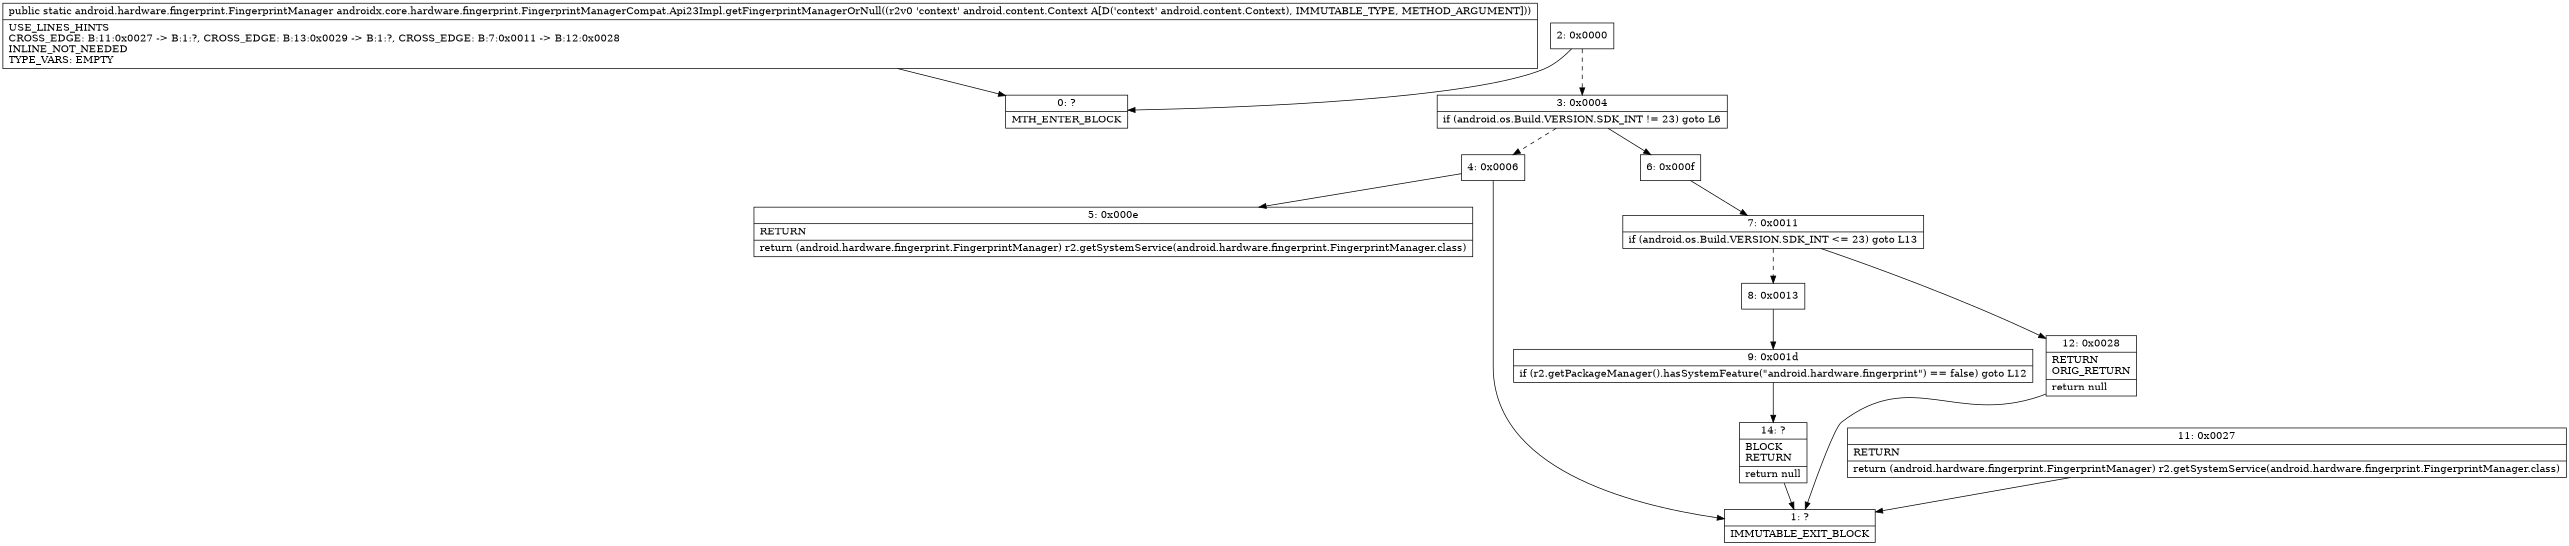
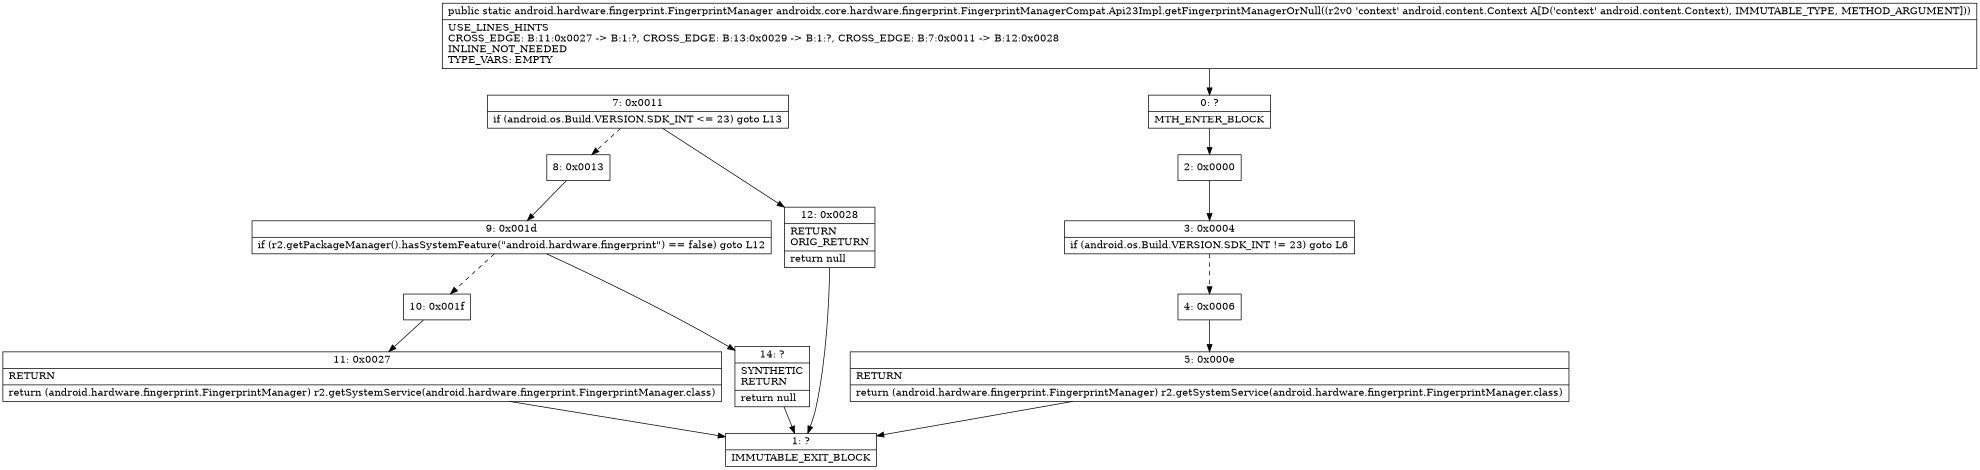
edge "2: 0x0000" -> "3: 0x0004": style dashed -> solid
edge "2: 0x0000" -> "0: ?": reversed
node "6: 0x000f": removed
node "10: 0x001f": added
edge "4: 0x0006" -> "1: ?": now "5: 0x000e" -> "1: ?"
node "14: ?": text "BLOCK" -> "SYNTHETIC"
